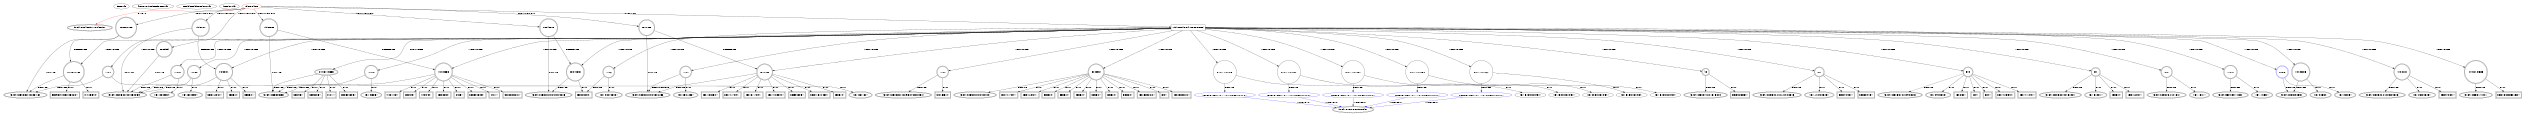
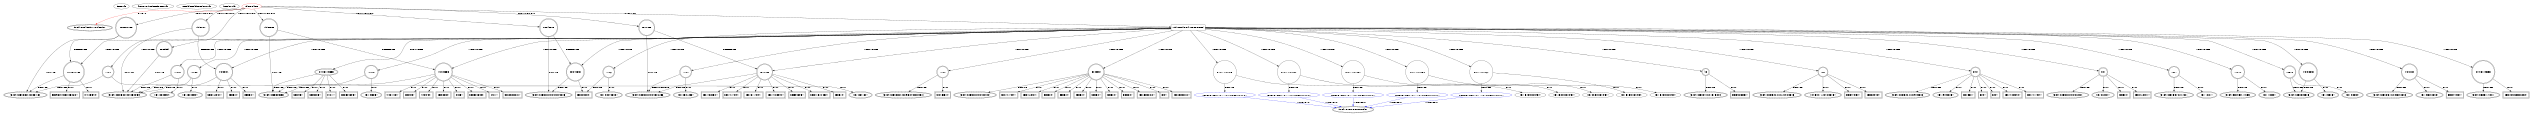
node "scene": color blue -> black
node "new AnchorPane()": label "new AnchorPane()" -> "nickEntry AnchorPane()"
